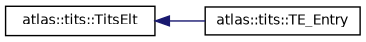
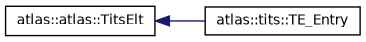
node "atlas::tits::TitsElt": label "atlas::tits::TitsElt" -> "atlas::atlas::TitsElt"
